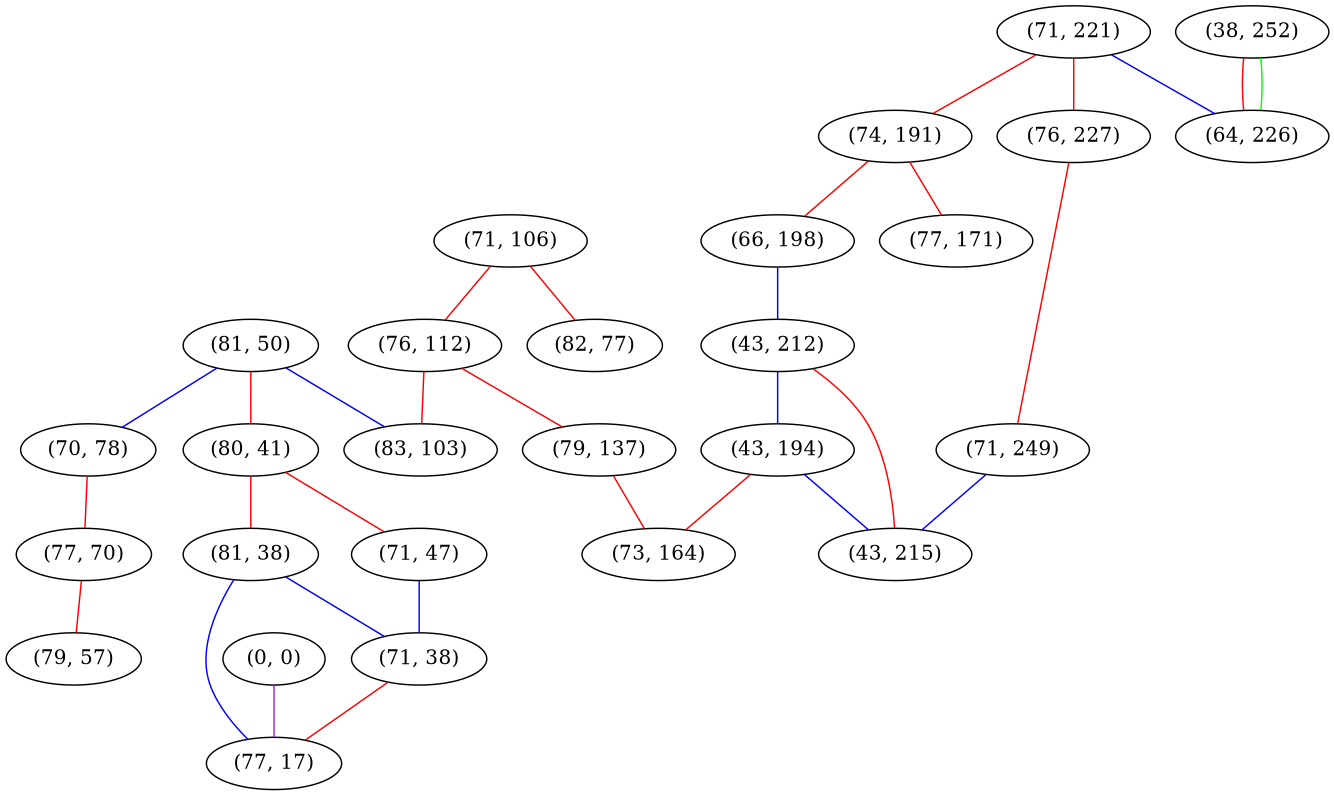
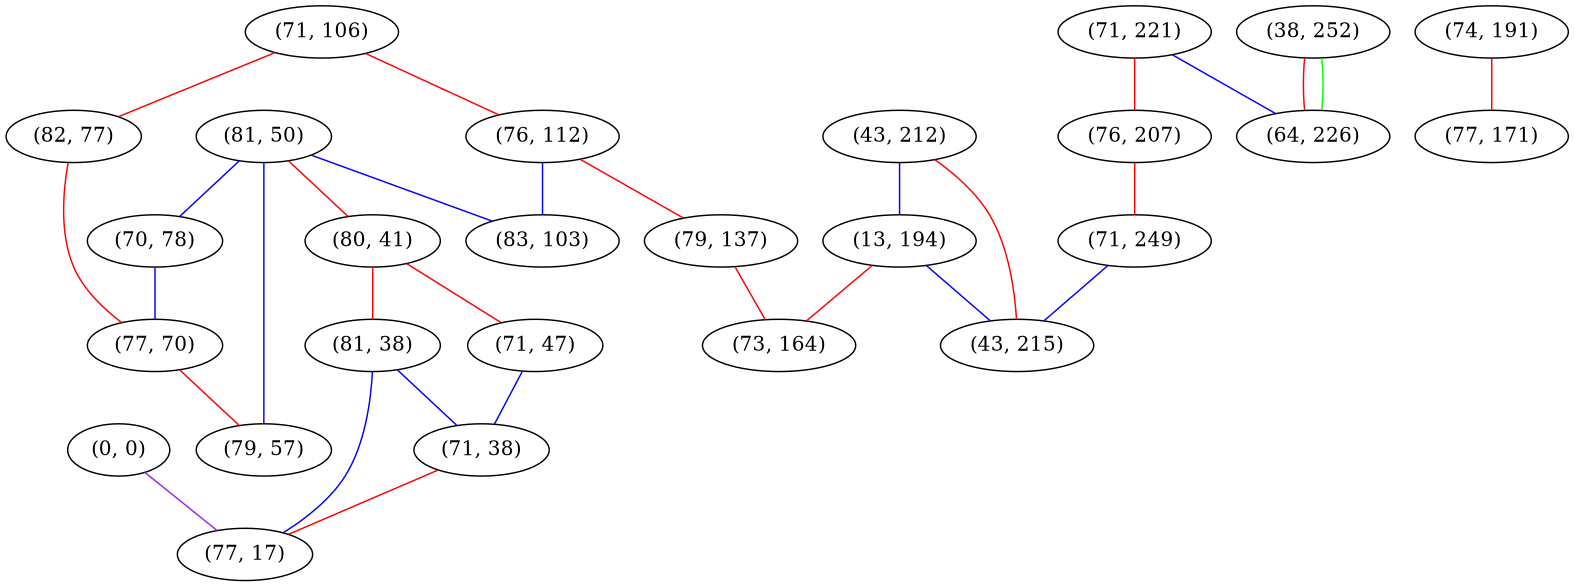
edge "(71, 221)" -- "(74, 191)": removed
node "(76, 227)": label "(76, 227)" -> "(76, 207)"
node "(66, 198)": removed
edge "(82, 77)" -- "(77, 70)": added
edge "(81, 50)" -- "(79, 57)": added
edge "(76, 112)" -- "(83, 103)": color red -> blue
node "(43, 194)": label "(43, 194)" -> "(13, 194)"
edge "(70, 78)" -- "(77, 70)": color red -> blue
